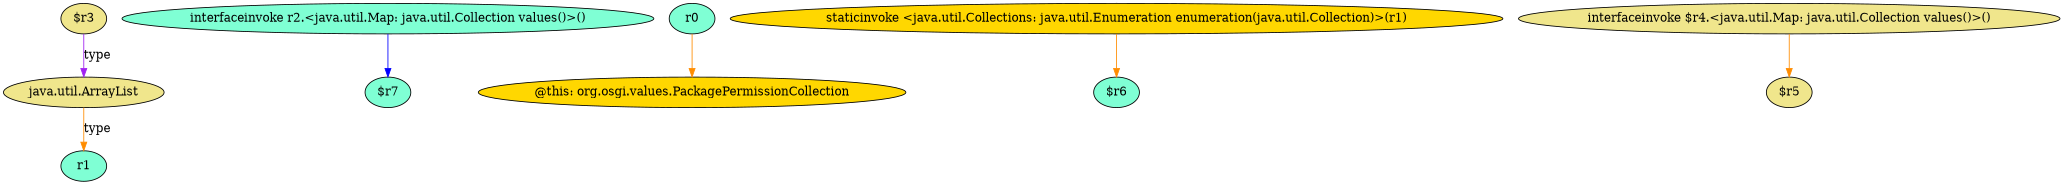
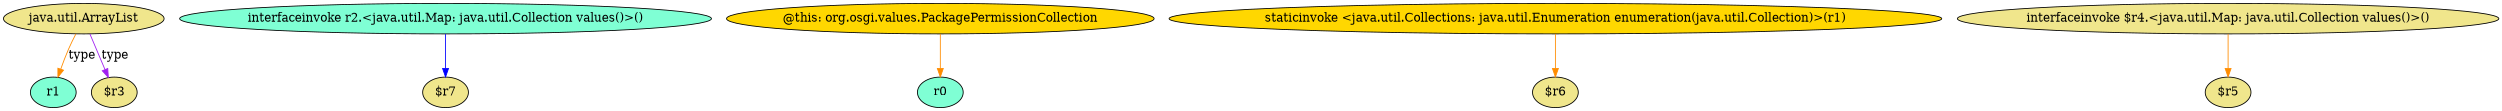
edge "$r3" -> "java.util.ArrayList": reversed
edge "r0" -> "@this: org.osgi.values.PackagePermissionCollection": reversed
node "$r7": fillcolor aquamarine -> khaki
node "$r6": fillcolor aquamarine -> khaki
